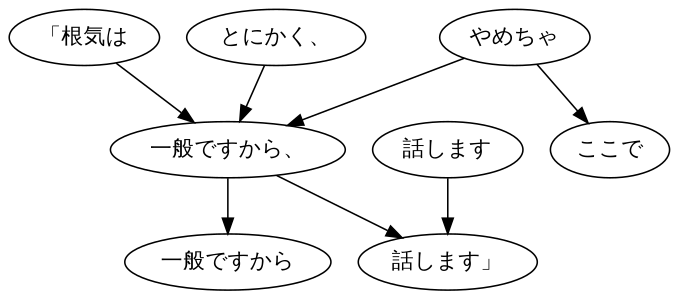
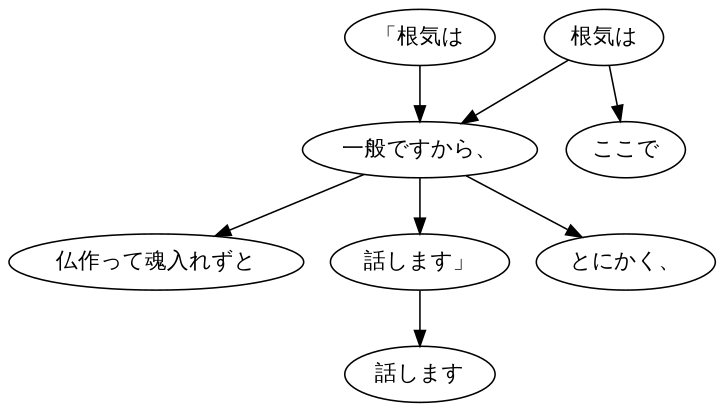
node "やめちゃ": label "やめちゃ" -> "根気は"
edge "とにかく、" -> "一般ですから、": reversed
edge "話します" -> "話します」": reversed
node "一般ですから": label "一般ですから" -> "仏作って魂入れずと"
